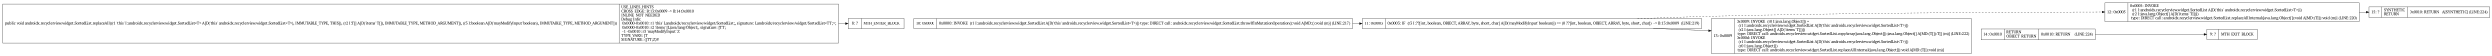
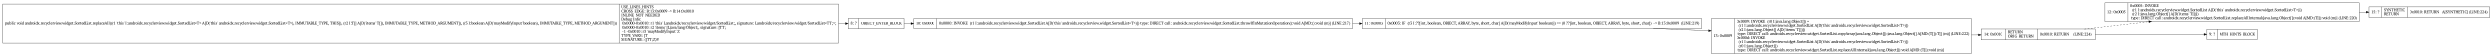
edge "11: 0x0003" -> "12: 0x0005": now "14: 0x0010" -> "12: 0x0005"
node "8: ?": text "MTH_ENTER_BLOCK" -> "OBJECT_ENTER_BLOCK"
edge "8: ?" -> "10: 0x0000": added
node "9: ?": text "MTH_EXIT_BLOCK" -> "MTH_HINTS_BLOCK"
edge "13: 0x0009" -> "14: 0x0010": added
node "14: 0x0010": text "OBJECT_RETURN" -> "ORIG_RETURN"
